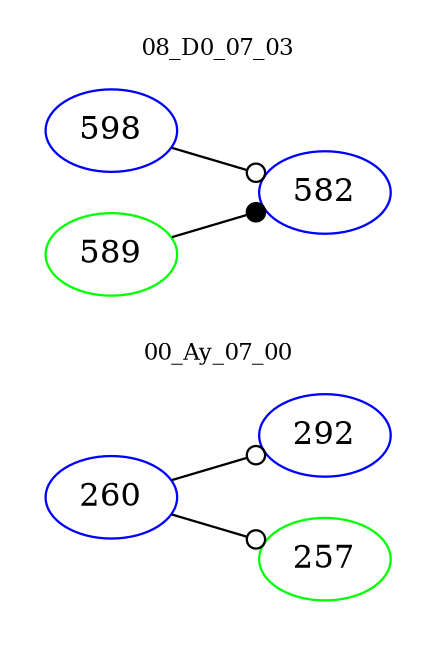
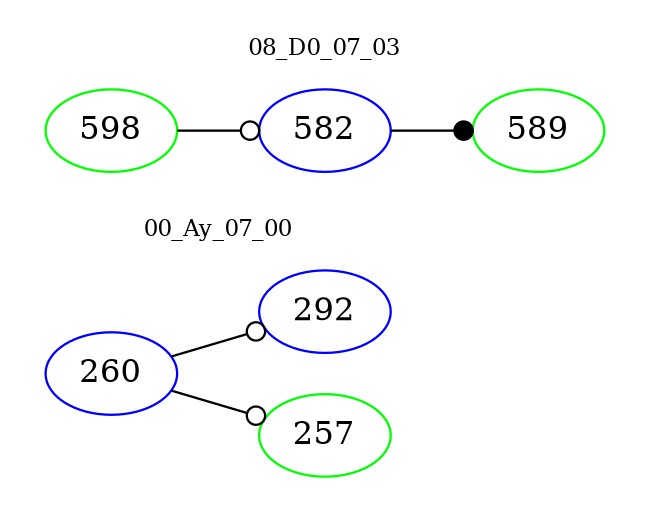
node "598": color blue -> green
edge "589" -> "582": reversed
